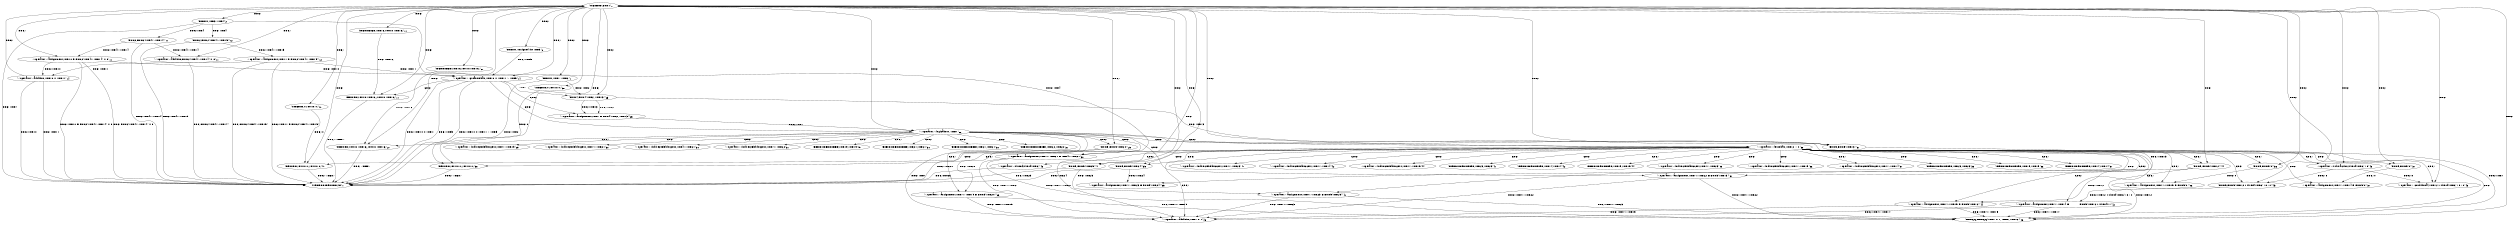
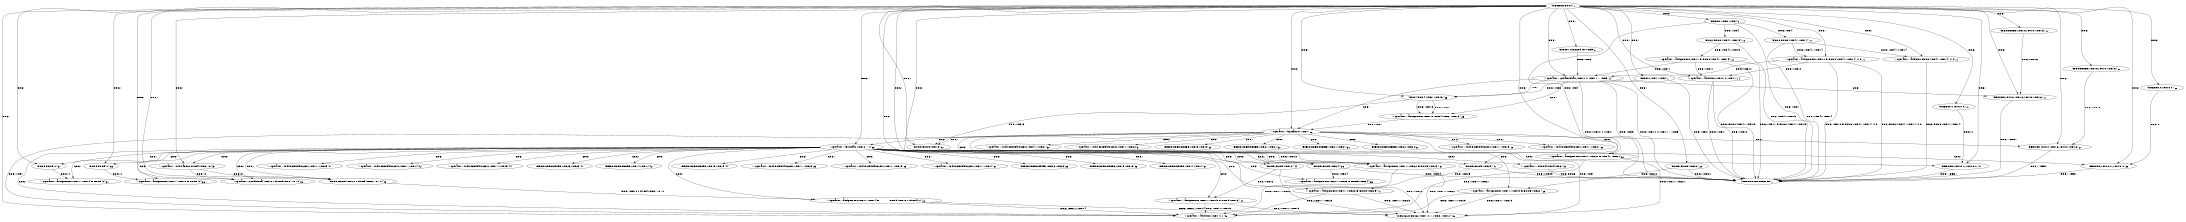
edge "(<operator>.addition,VAR10 + VAR11)" -> "(METHOD,FUN1)": reversed
edge "(<operator>.logicalNot,!VAR7)" -> "(FUN5,FUN5(VAR20))": removed, label "CDG:"
node "(FIELD_IDENTIFIER,VAR19,VAR19)": text "49" -> "29"
edge "(<operator>.lessThan,VAR12 < 0)" -> "(memcpy,memcpy(VAR7 + 1, VAR8, VAR12))": now "(<operator>.lessThan,VAR12 < 0)" -> "(<operator>.assignment,VAR7->VAR22 = FUN5(VAR13))"
